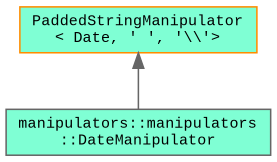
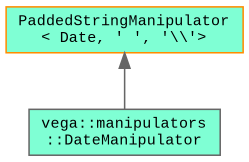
node "manipulators::manipulators ::DateManipulator": label "manipulators::manipulators ::DateManipulator" -> "vega::manipulators ::DateManipulator"
